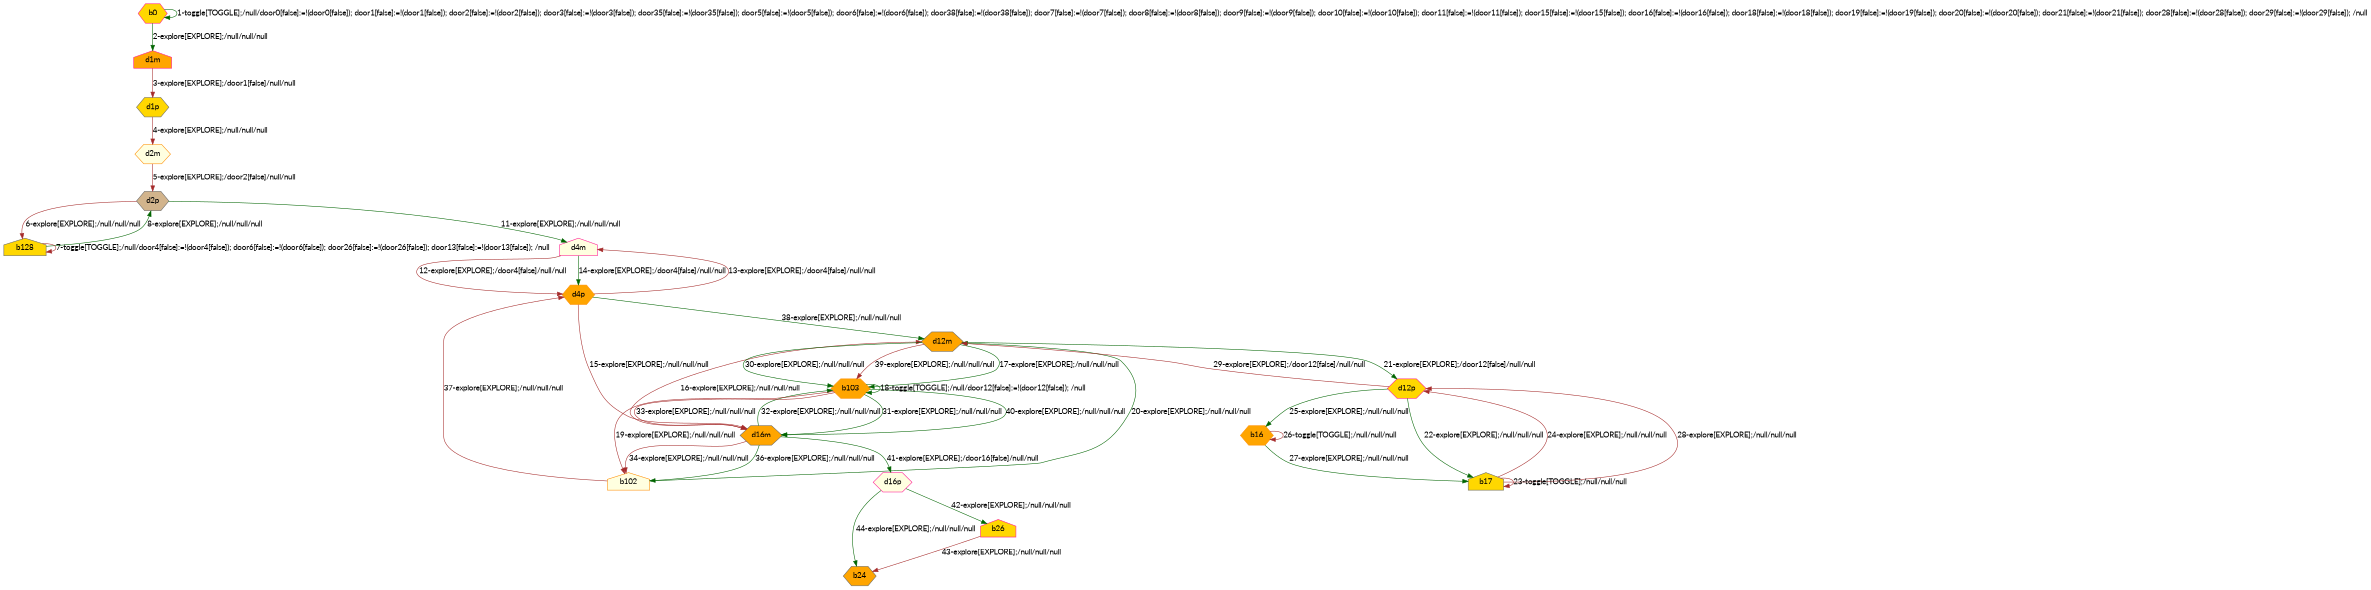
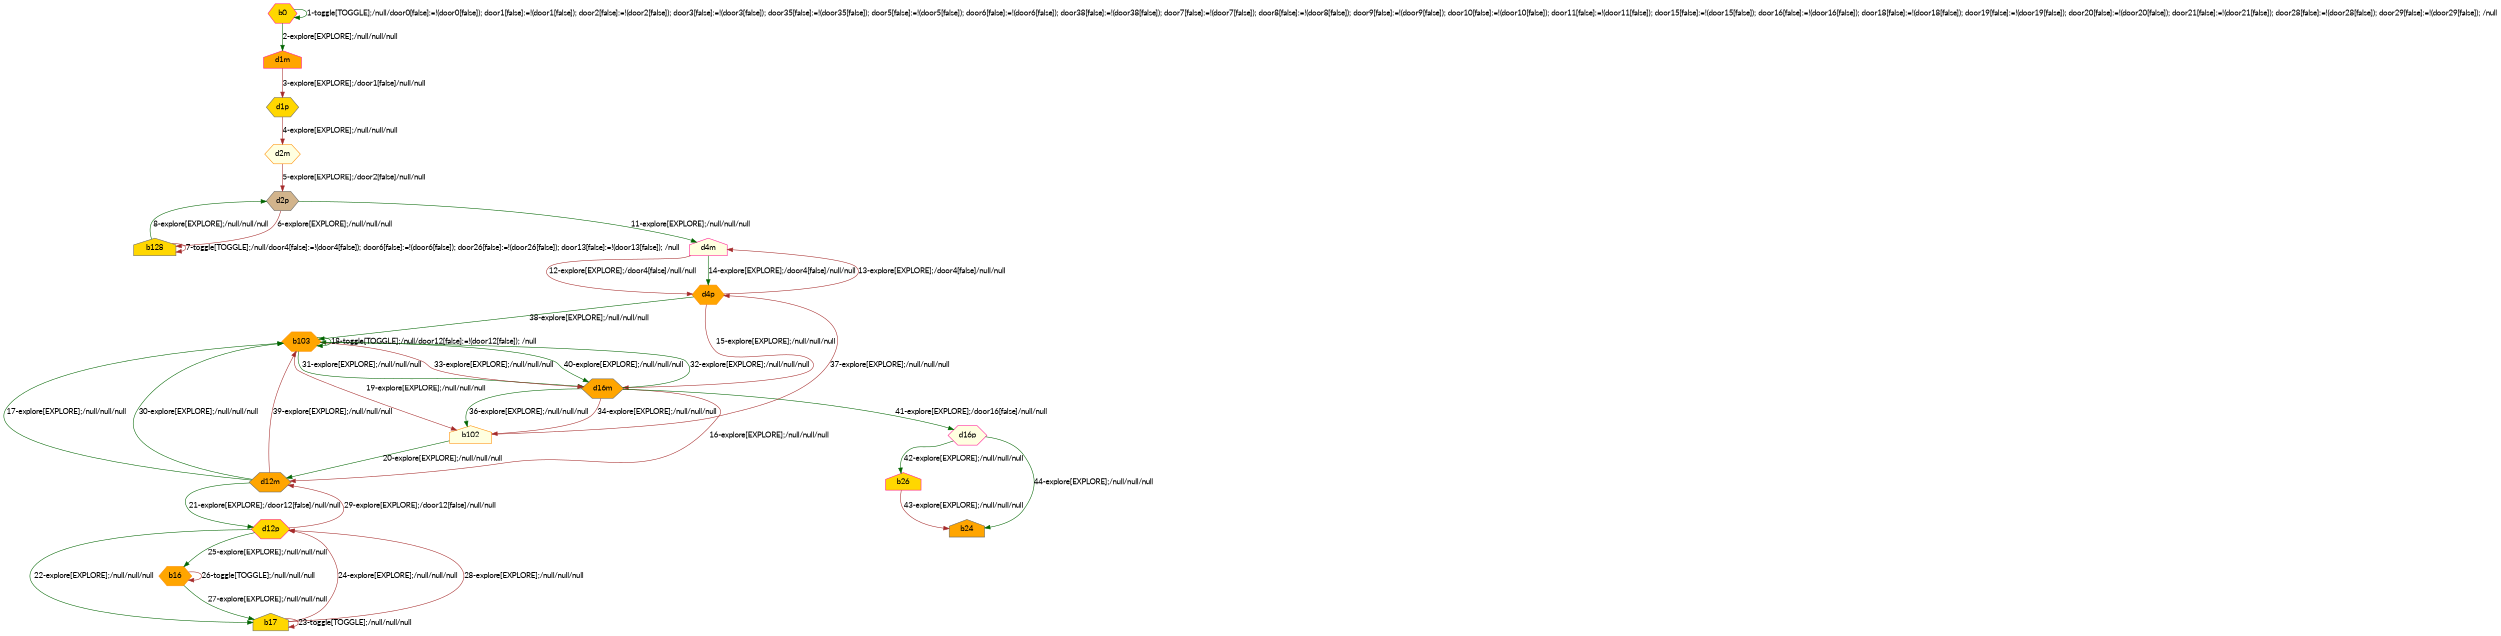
edge "d4p" -> "d12m": now "d4p" -> "b103"
node "b24": shape hexagon -> house
